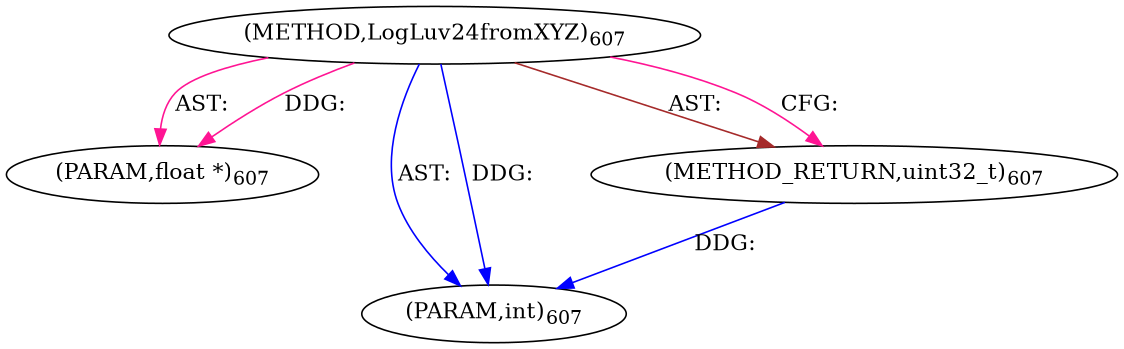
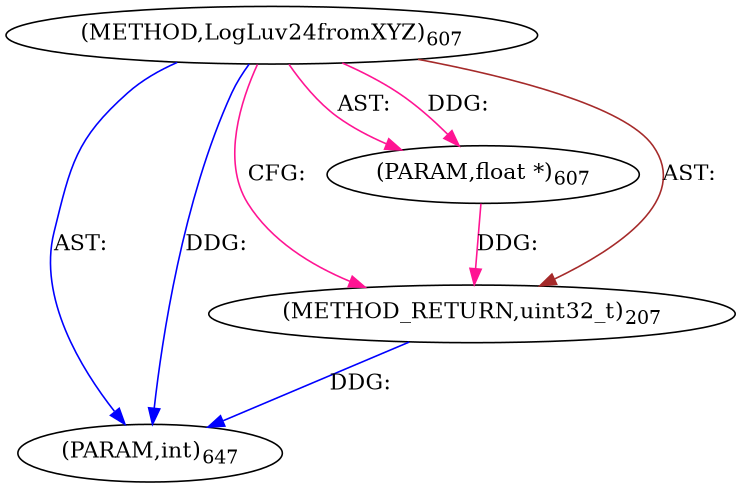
node "(METHOD_RETURN,uint32_t)": text "607" -> "207"
edge "(PARAM,float *)" -> "(METHOD_RETURN,uint32_t)": added, label "DDG:"
node "(PARAM,int)": text "607" -> "647"
